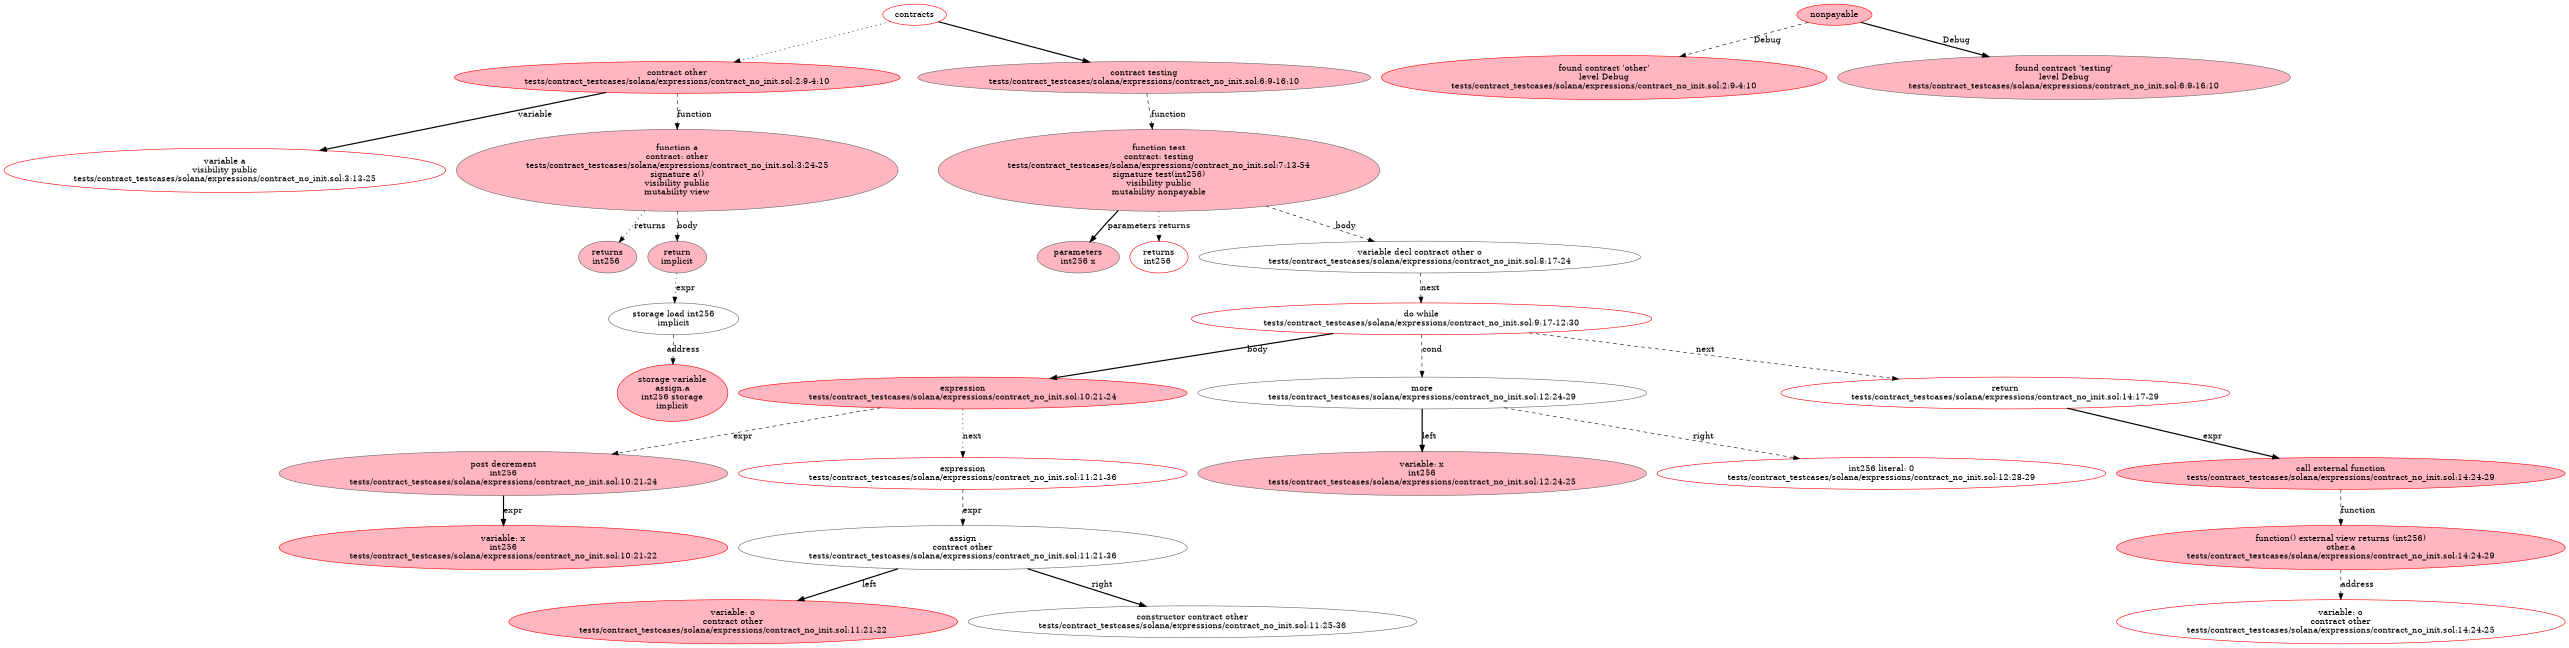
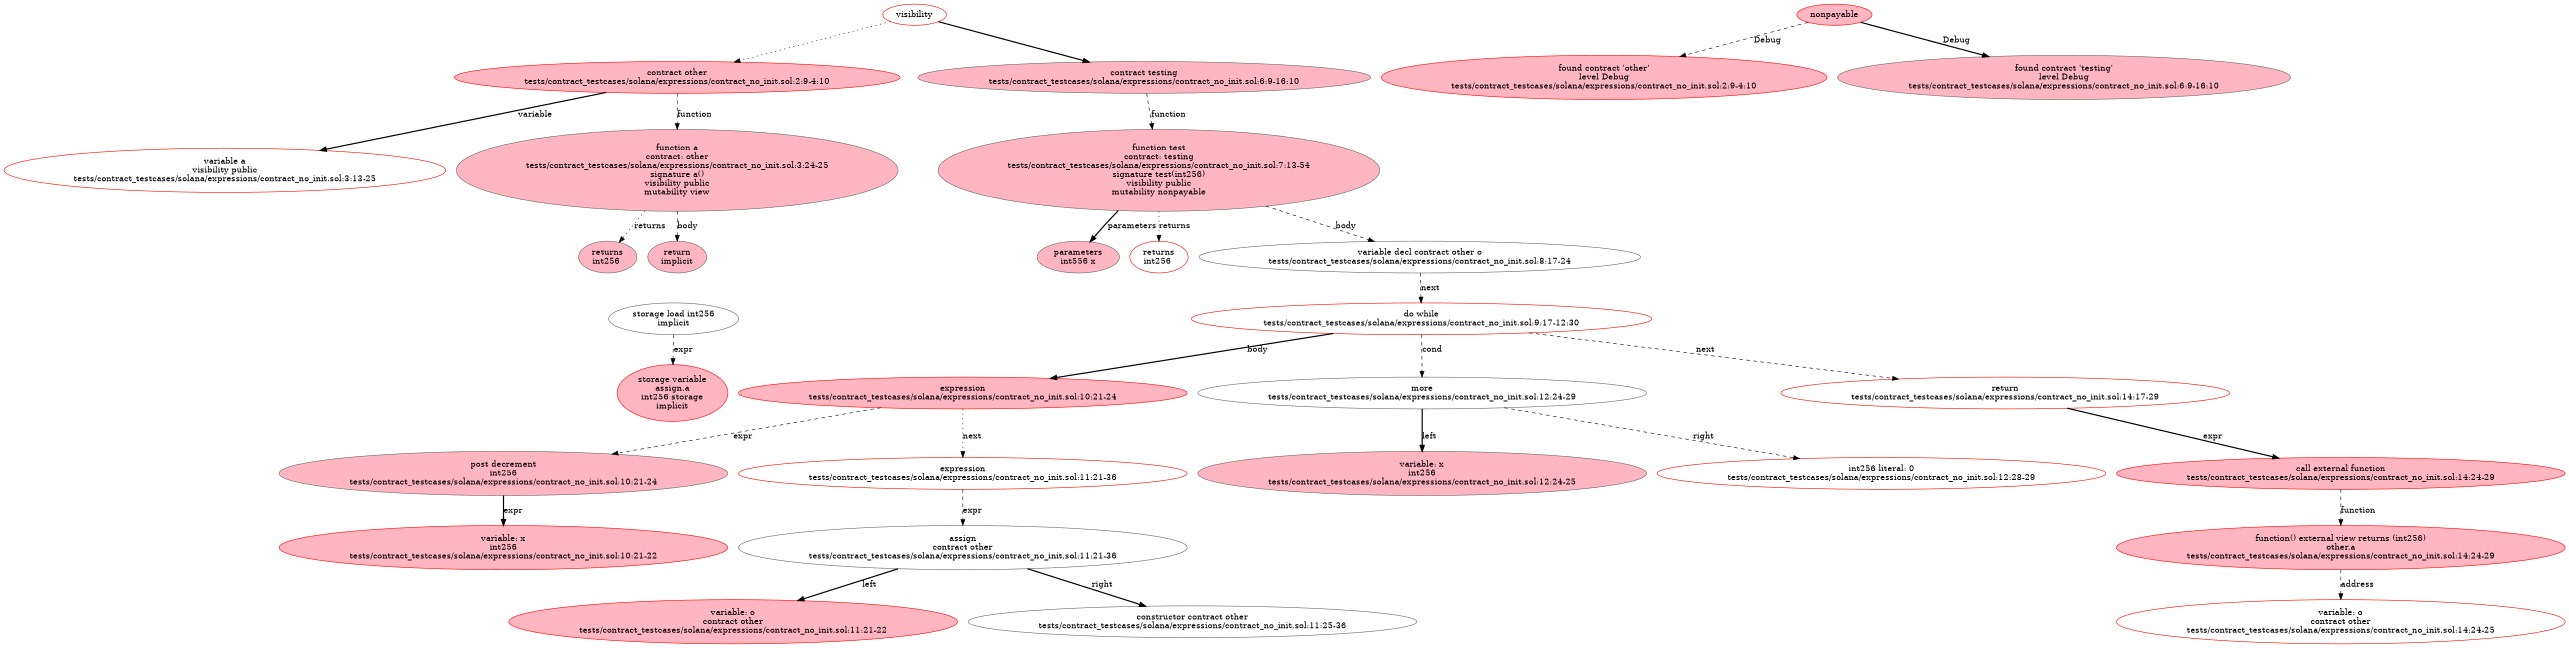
node "contracts": label "contracts" -> "visibility"
node "parameters int256 x": label "parameters int256 x" -> "parameters int556 x"
edge "return implicit" -> "storage load int256 implicit": removed, label "expr"
edge "storage load int256 implicit" -> "storage variable assign.a int256 storage implicit": label "address" -> "expr"
